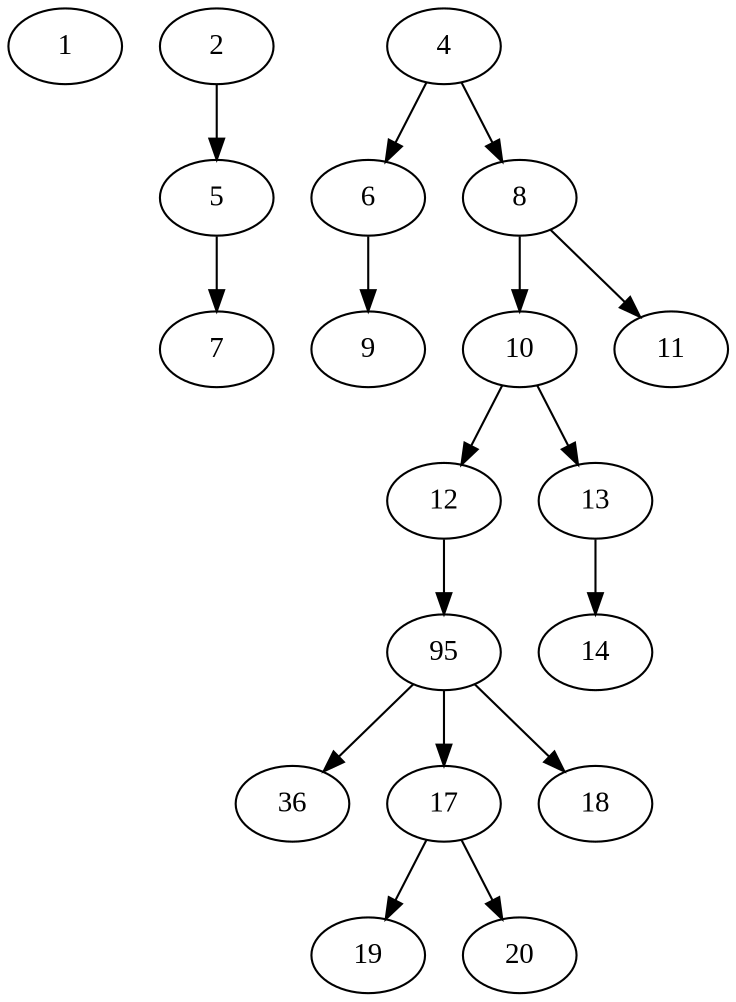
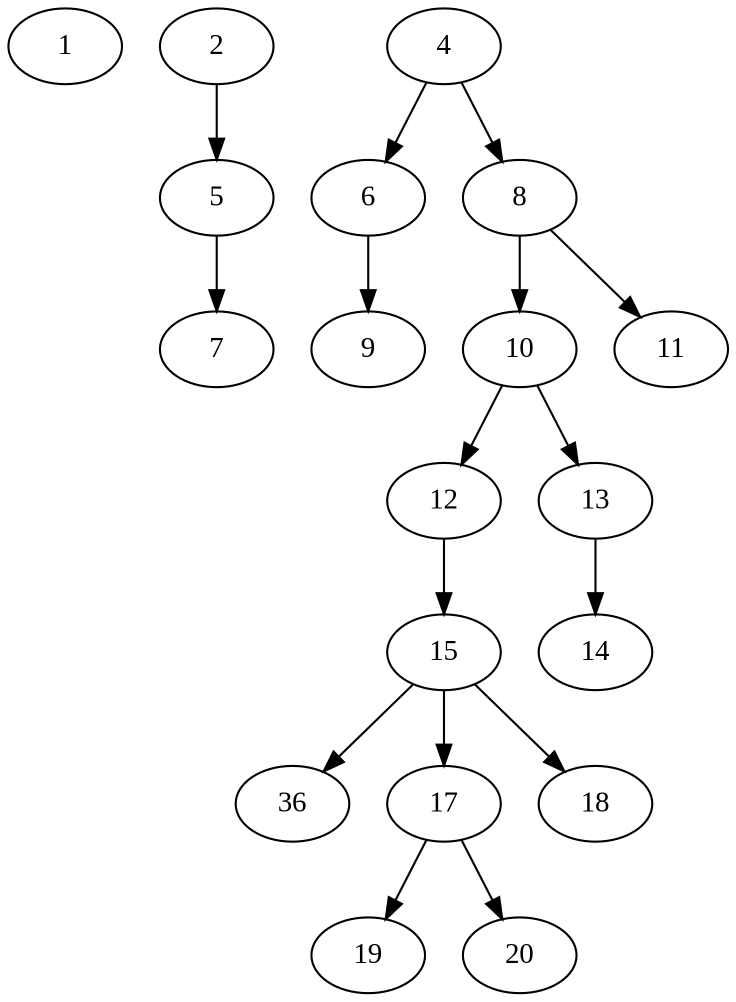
node "95": label "95" -> "15"
